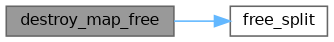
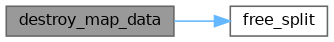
node "destroy_map_free": label "destroy_map_free" -> "destroy_map_data"
